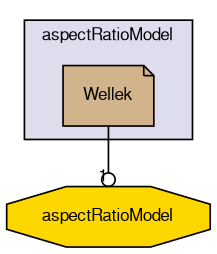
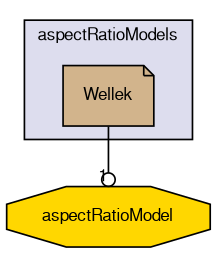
cluster "aspectRatioModel": label "aspectRatioModel" -> "aspectRatioModels"
